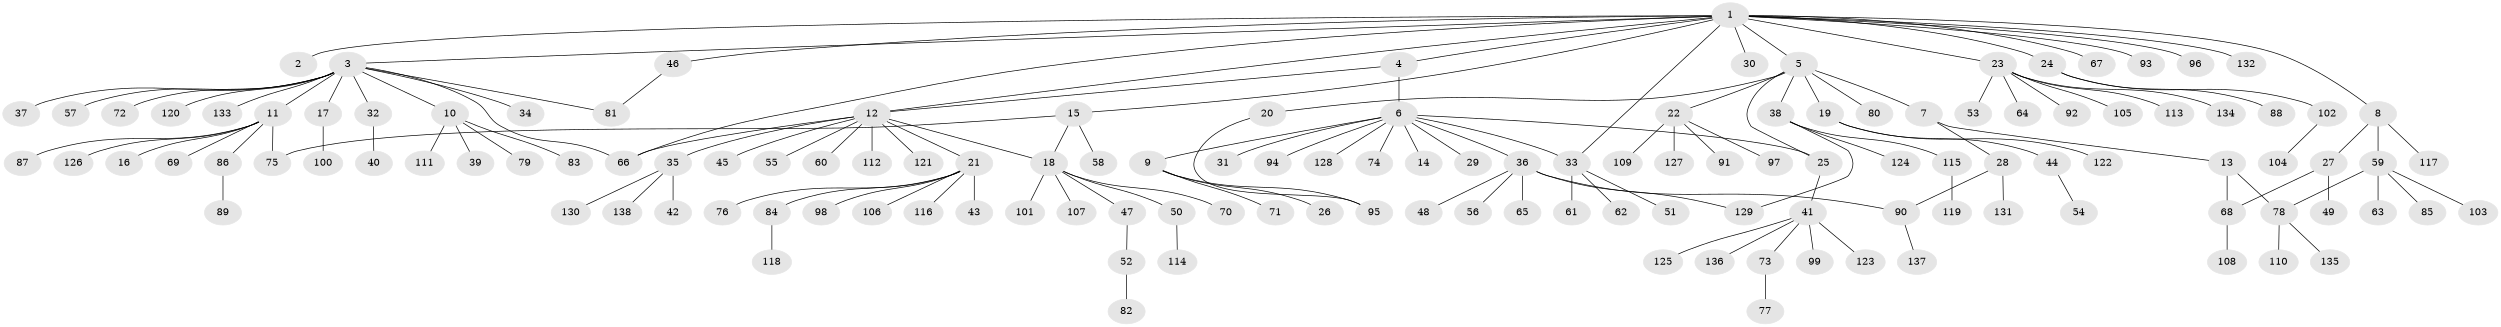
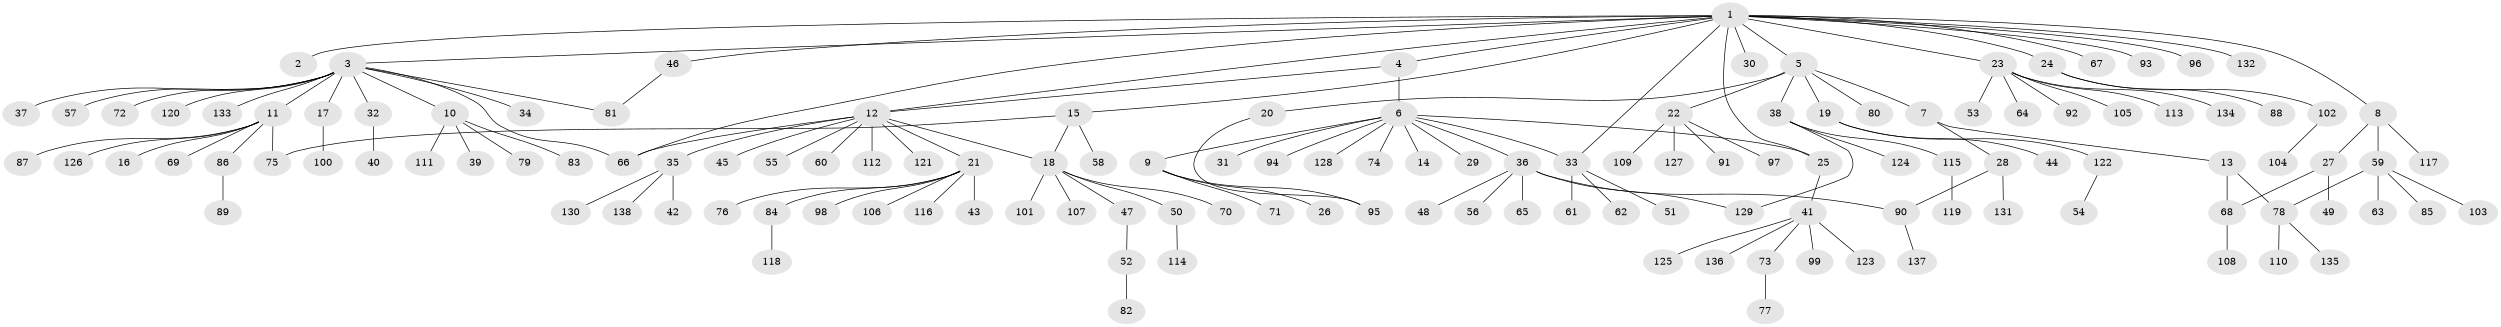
edge "5" -- "25": now "1" -- "25"
edge "44" -- "54": now "122" -- "54"
